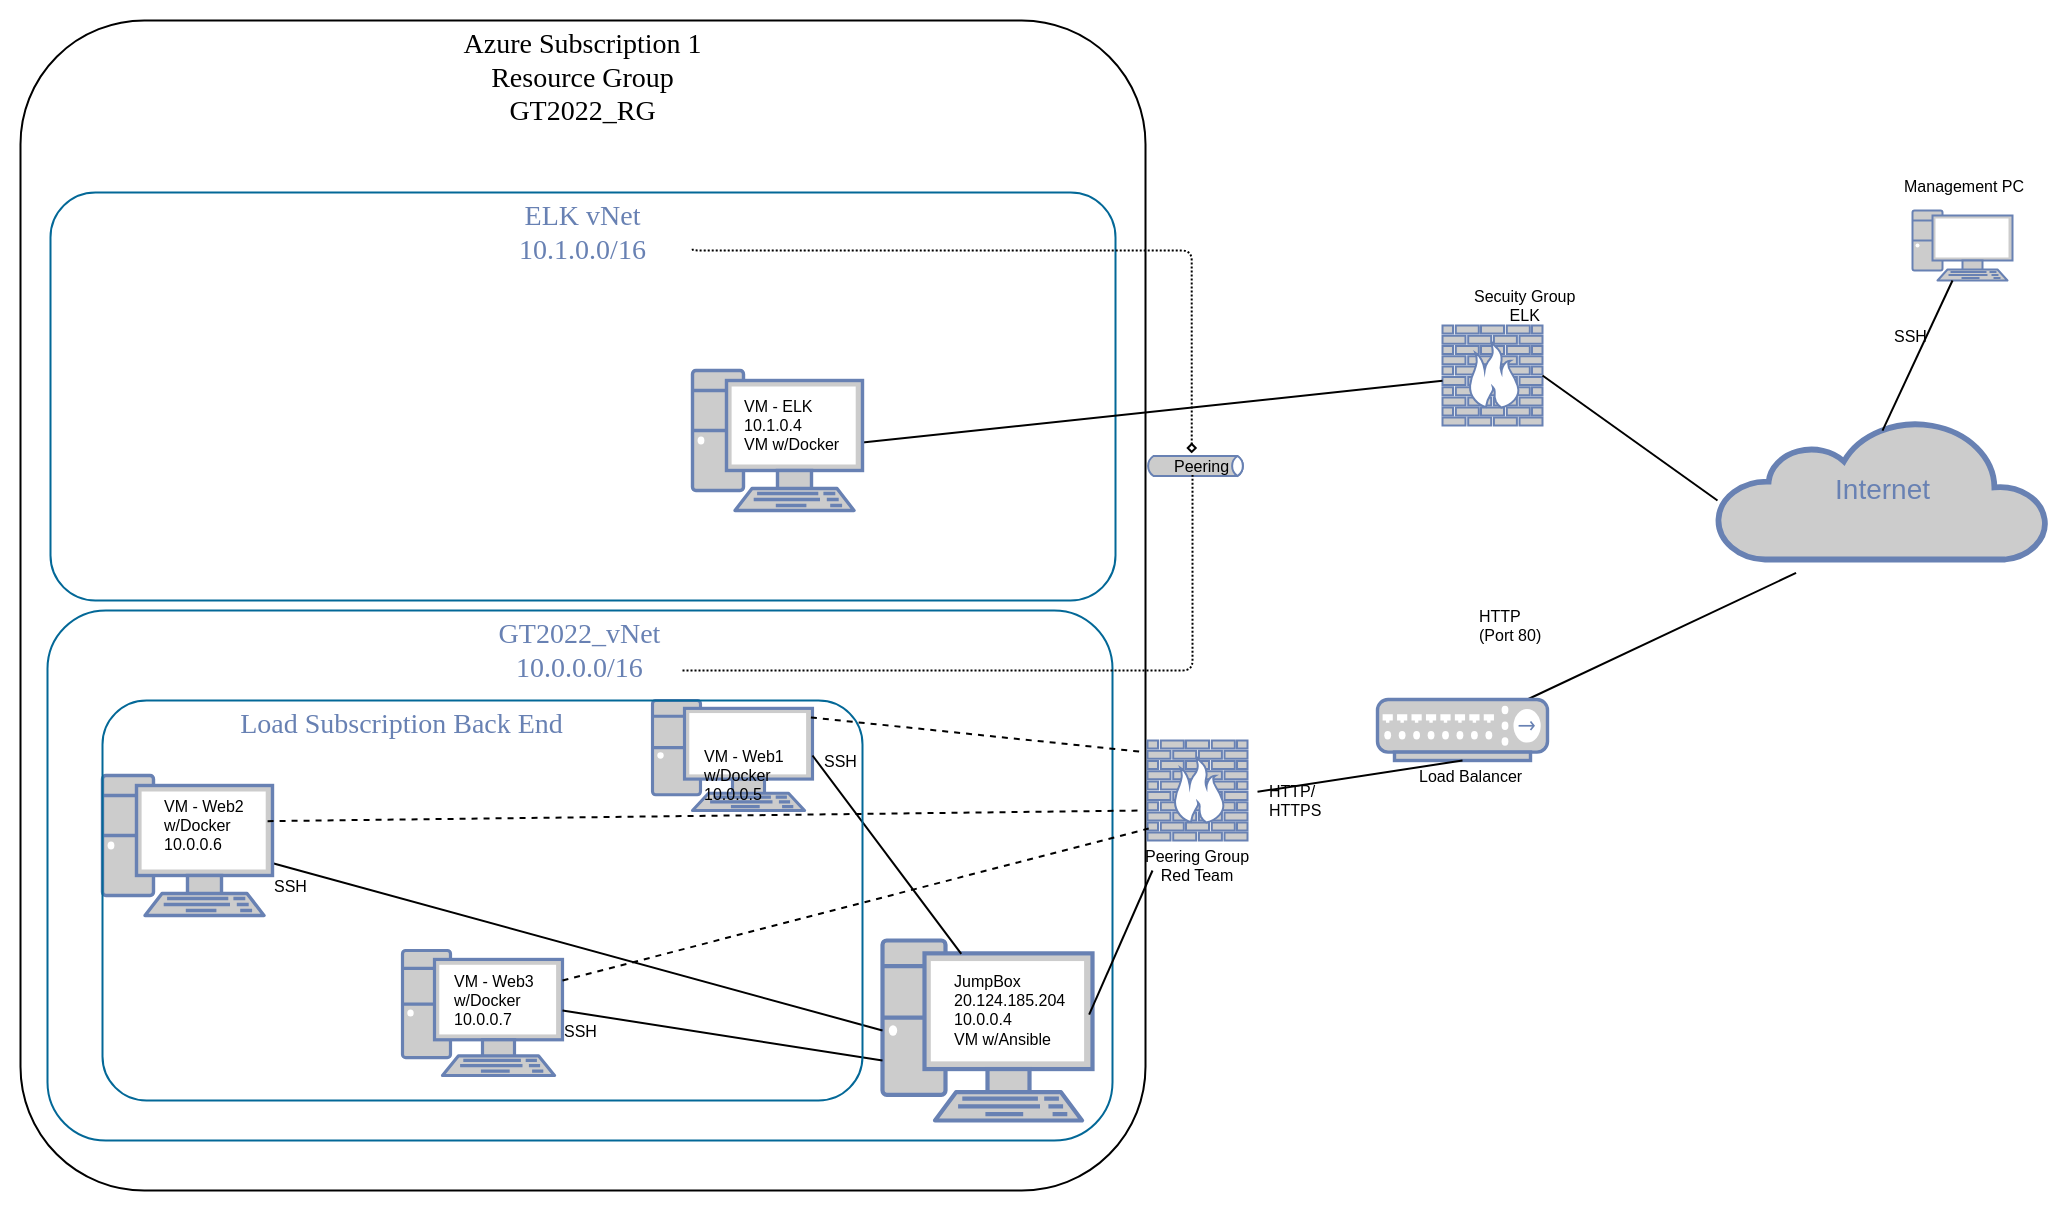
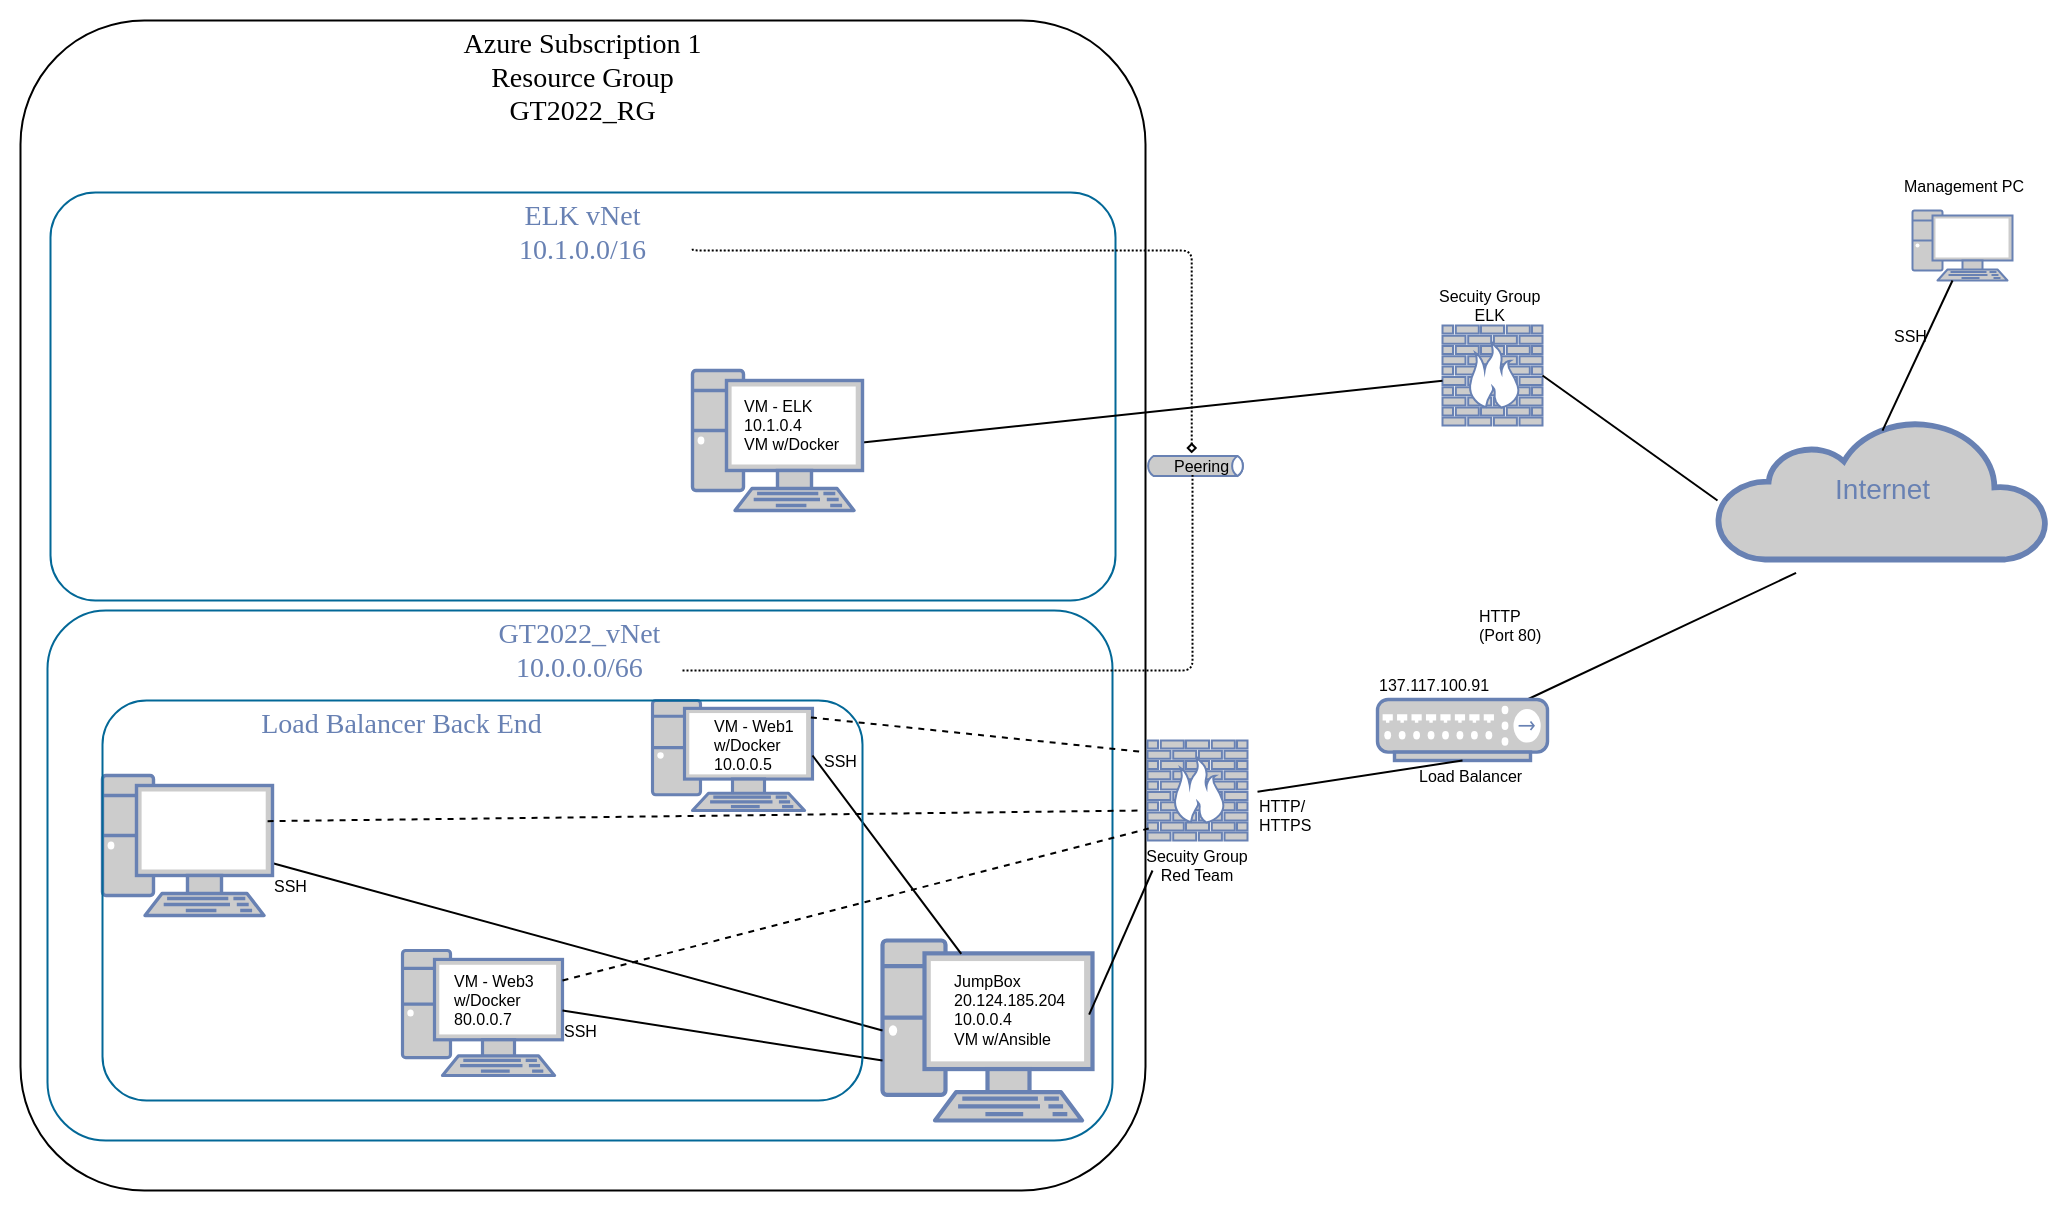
node "Secuity Group ELK": moved (1528, 296) -> (1493, 296)
node "GT2022_vNet 10.0.0.0/16": label "GT2022_vNet 10.0.0.0/16" -> "GT2022_vNet 10.0.0.0/66"
node "137.117.100.91": added
node "Load Subscription Back End": label "Load Subscription Back End" -> "Load Balancer Back End"
node "VM - Web1 w/Docker 10.0.0.5": moved (748, 766) -> (758, 736)
node "HTTP/ HTTPS": moved (1303, 806) -> (1293, 821)
node "VM - Web2 w/Docker 10.0.0.6": removed
node "Peering Group Red Team": label "Peering Group Red Team" -> "Secuity Group Red Team"
node "VM - Web3 w/Docker 10.0.0.7": label "VM - Web3 w/Docker 10.0.0.7" -> "VM - Web3 w/Docker 80.0.0.7"
